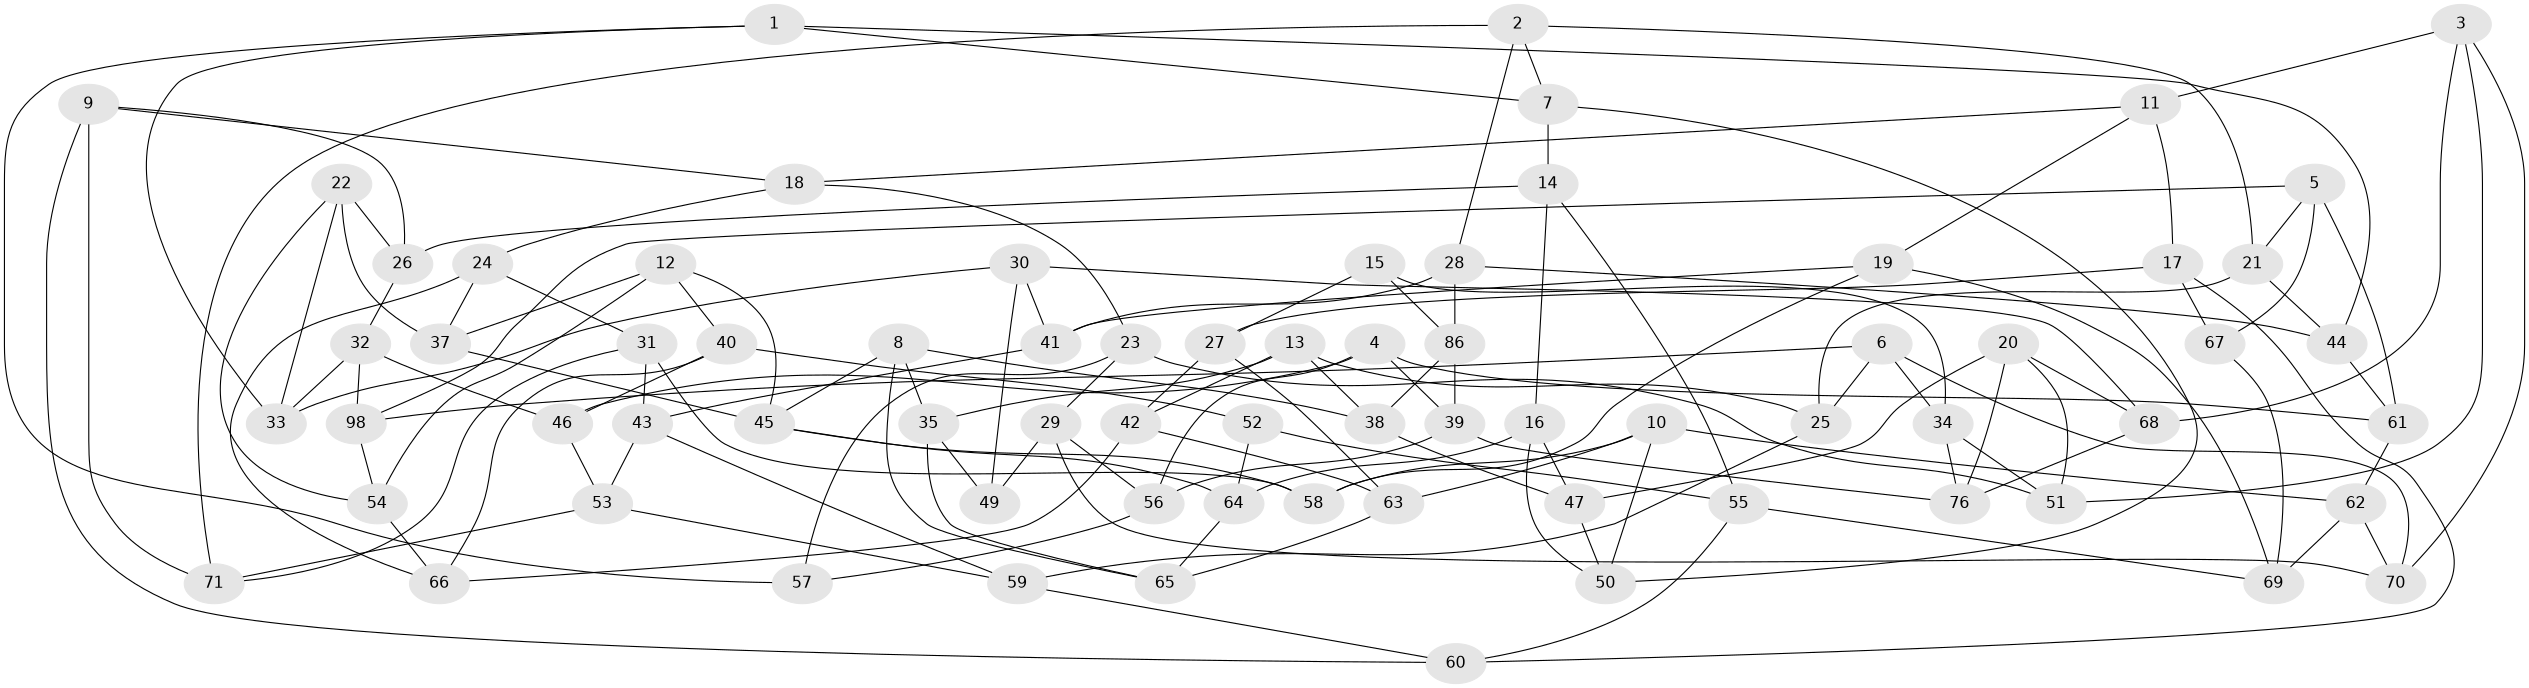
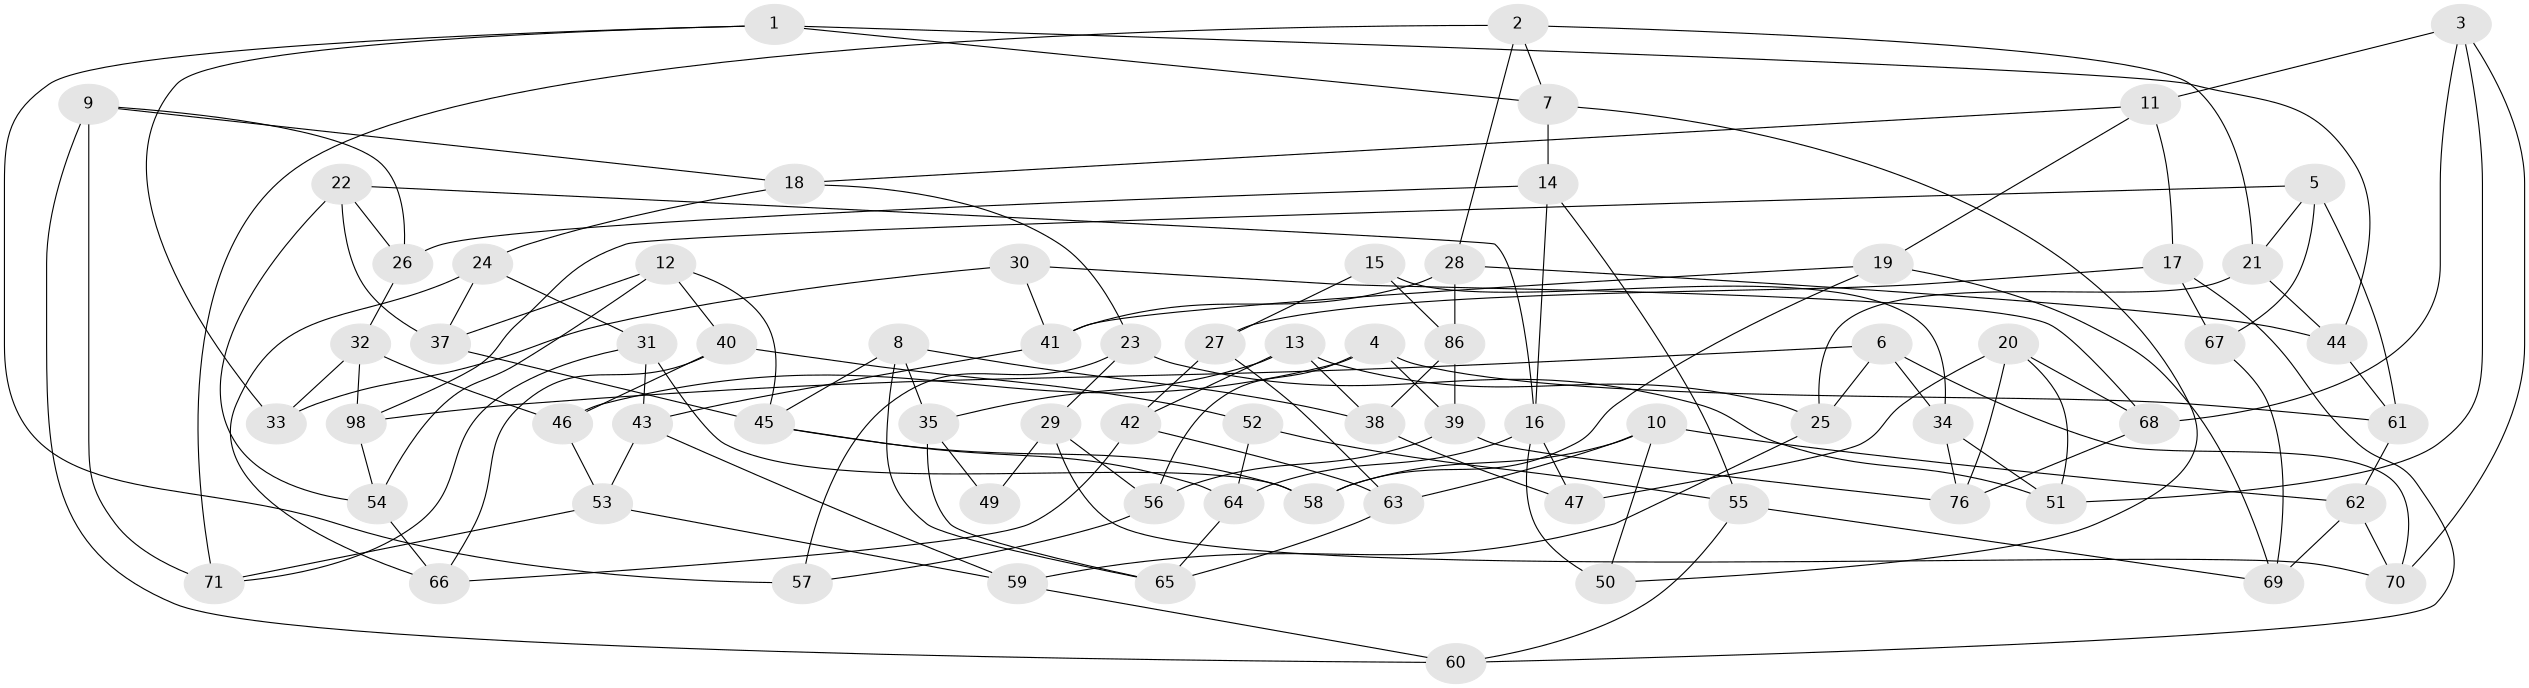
edge "22" -- "33": now "22" -- "16"
edge "30" -- "49": removed
edge "47" -- "50": removed
